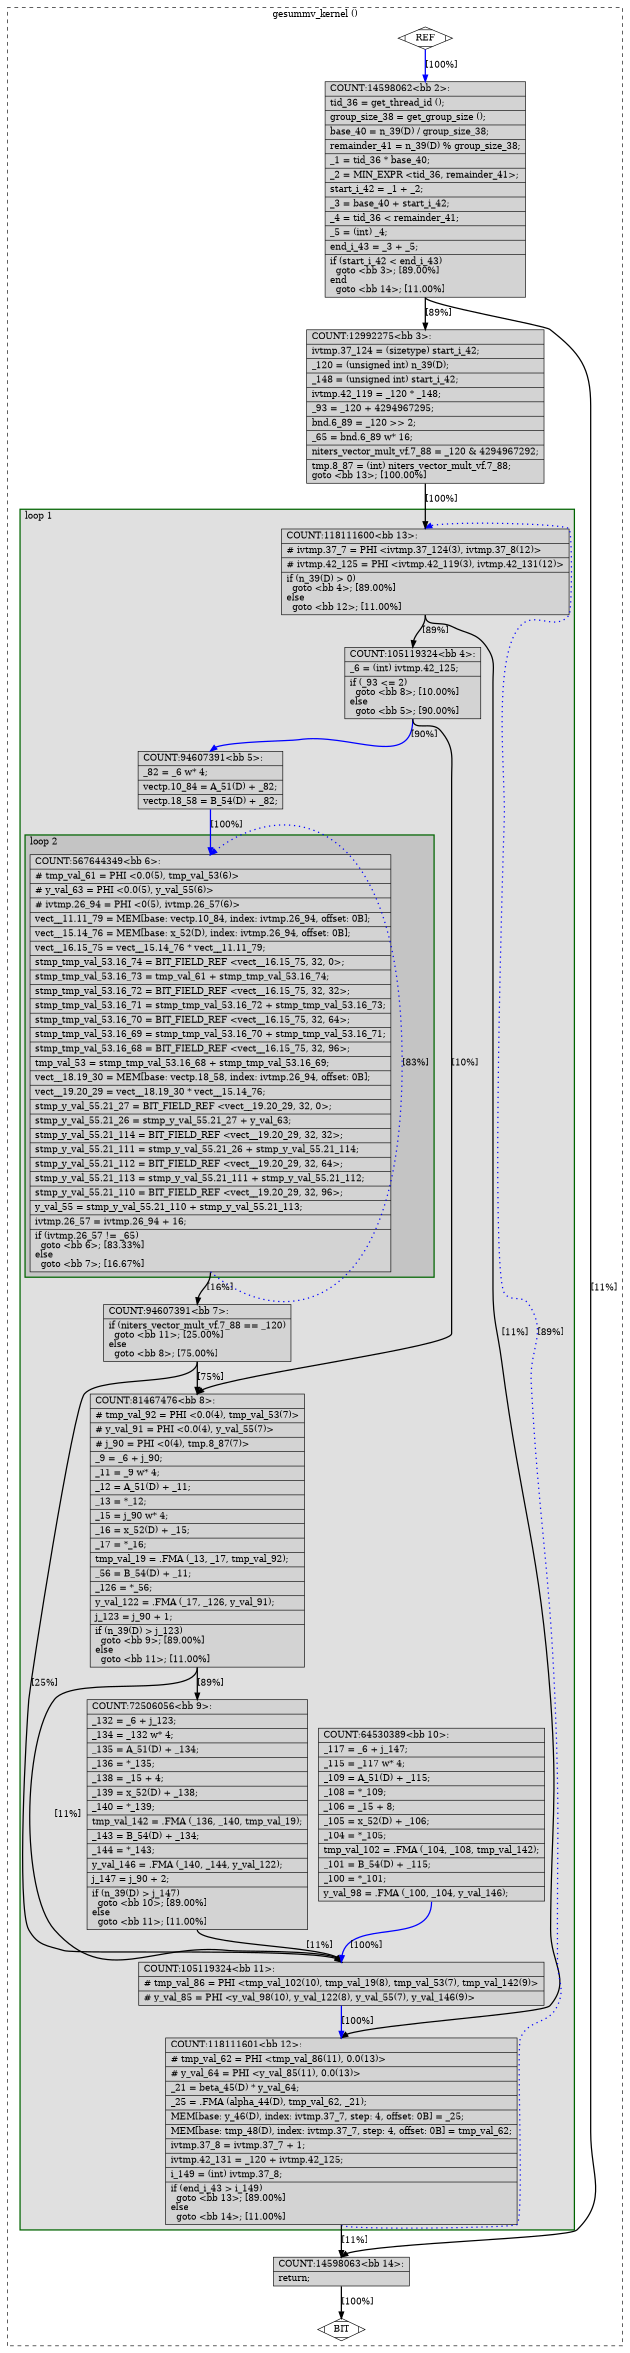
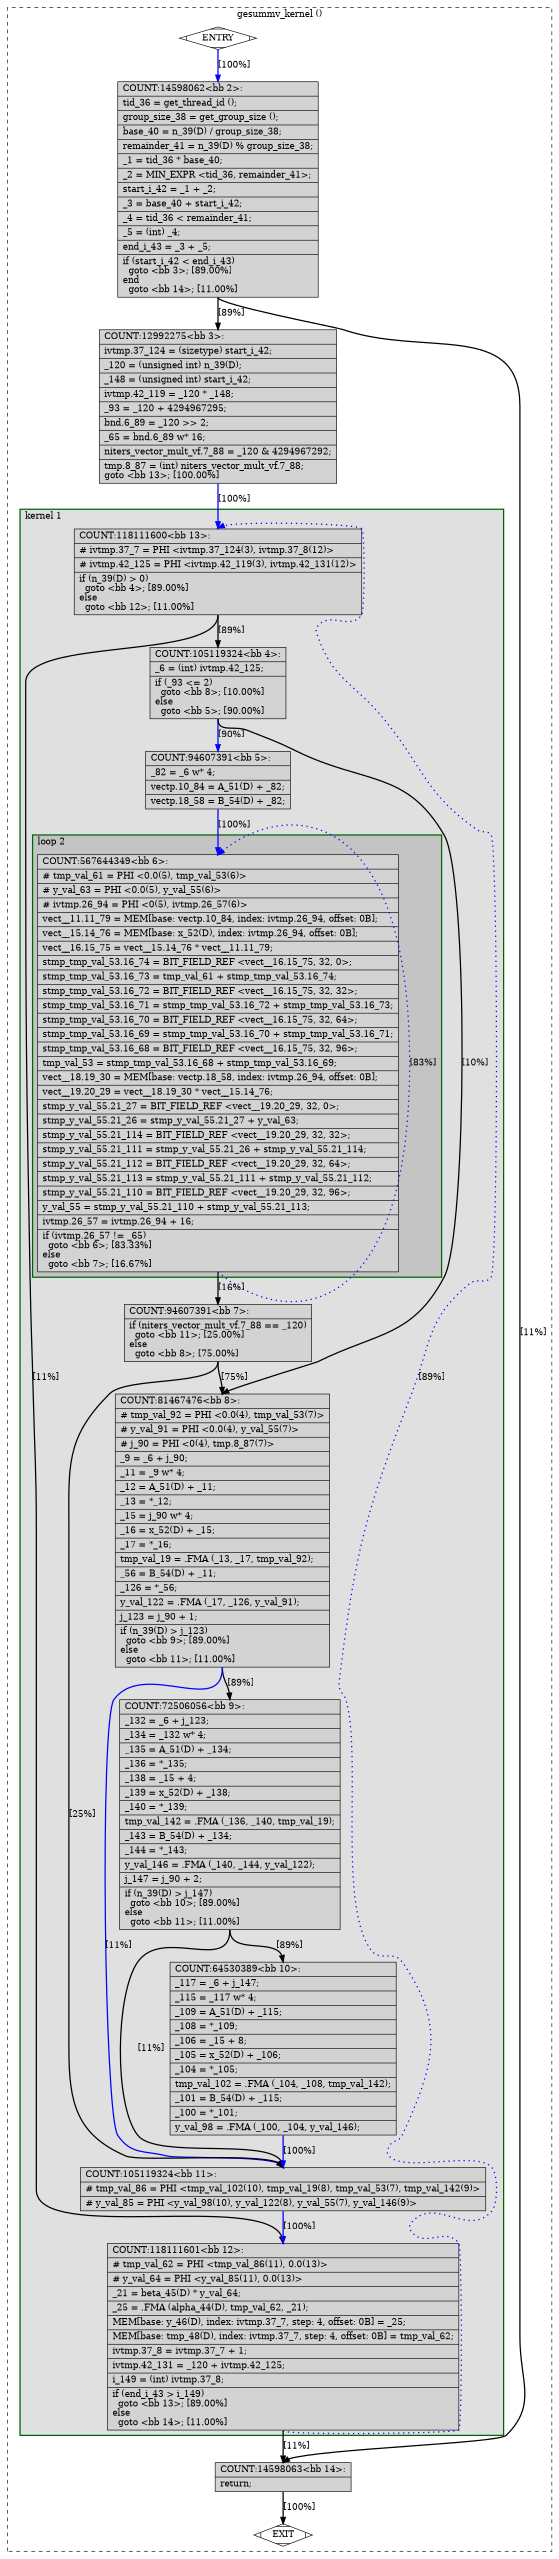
node "REF": label "REF" -> "ENTRY"
edge "COUNT:12992275<bb 3>:" -> "COUNT:118111600<bb 13>:": color black -> blue
cluster "loop 1": label "loop 1" -> "kernel 1"
edge "COUNT:81467476<bb 8>:" -> "COUNT:105119324<bb 11>:": color black -> blue
edge "COUNT:72506056<bb 9>:" -> "COUNT:64530389<bb 10>:": added, label "[89%]"
node "BIT": label "BIT" -> "EXIT"
